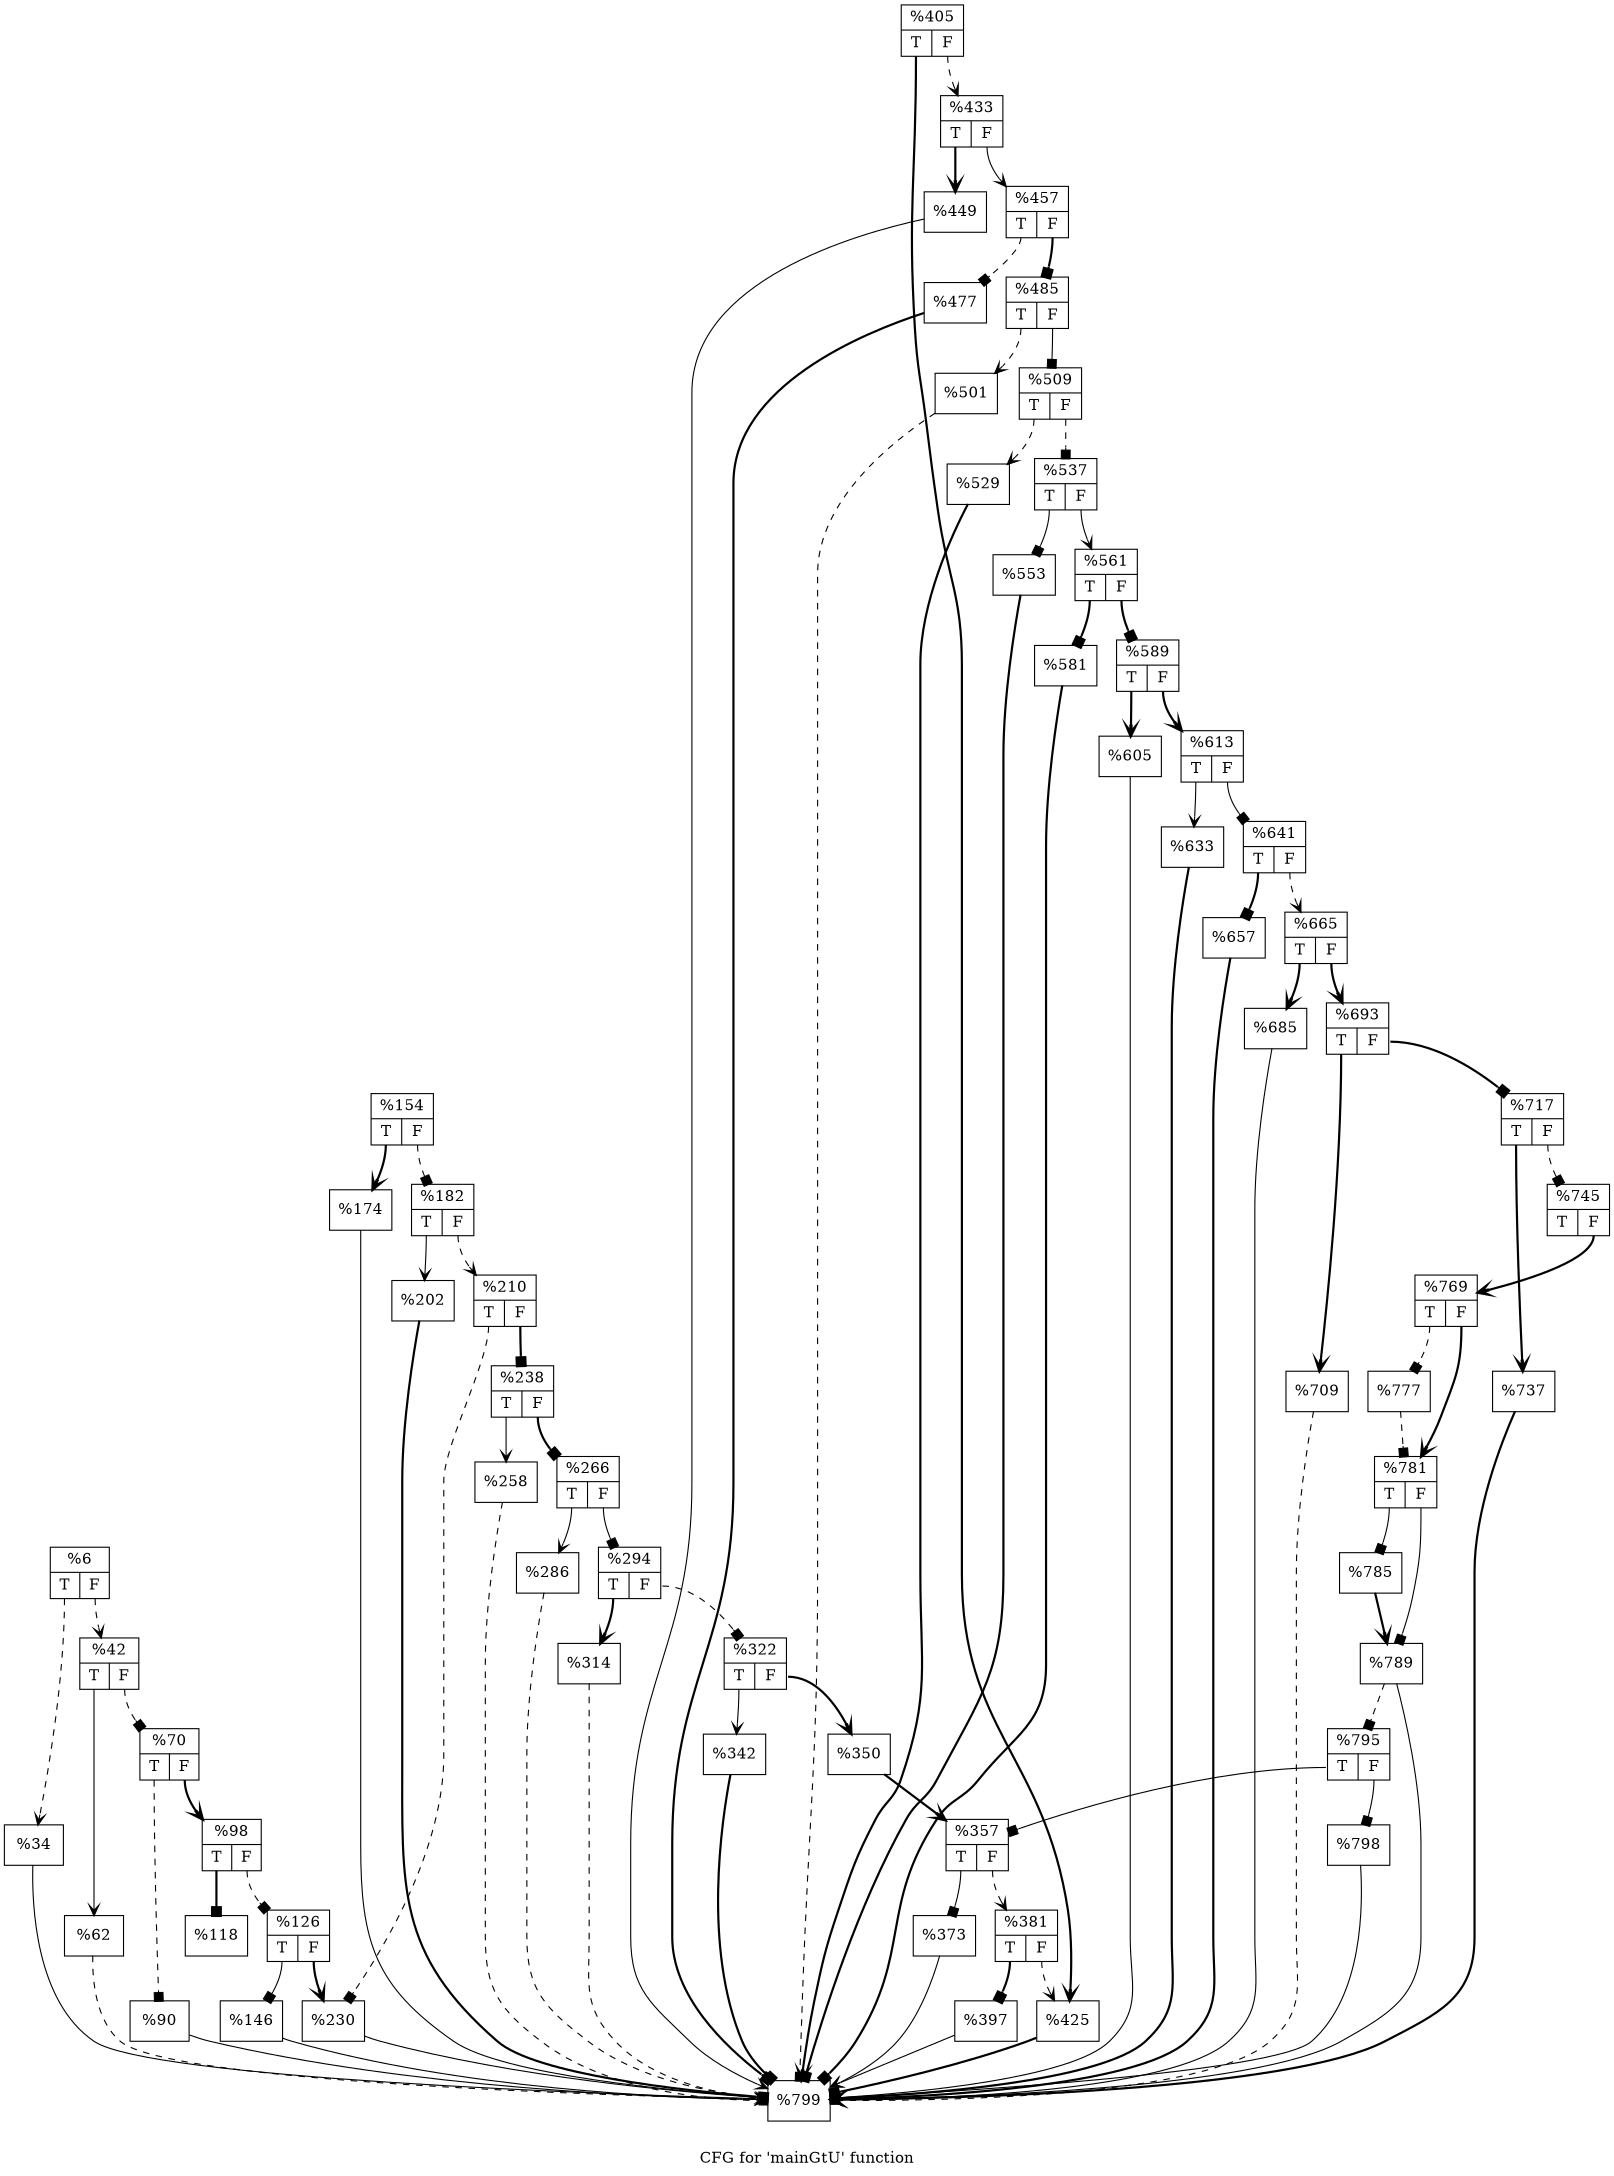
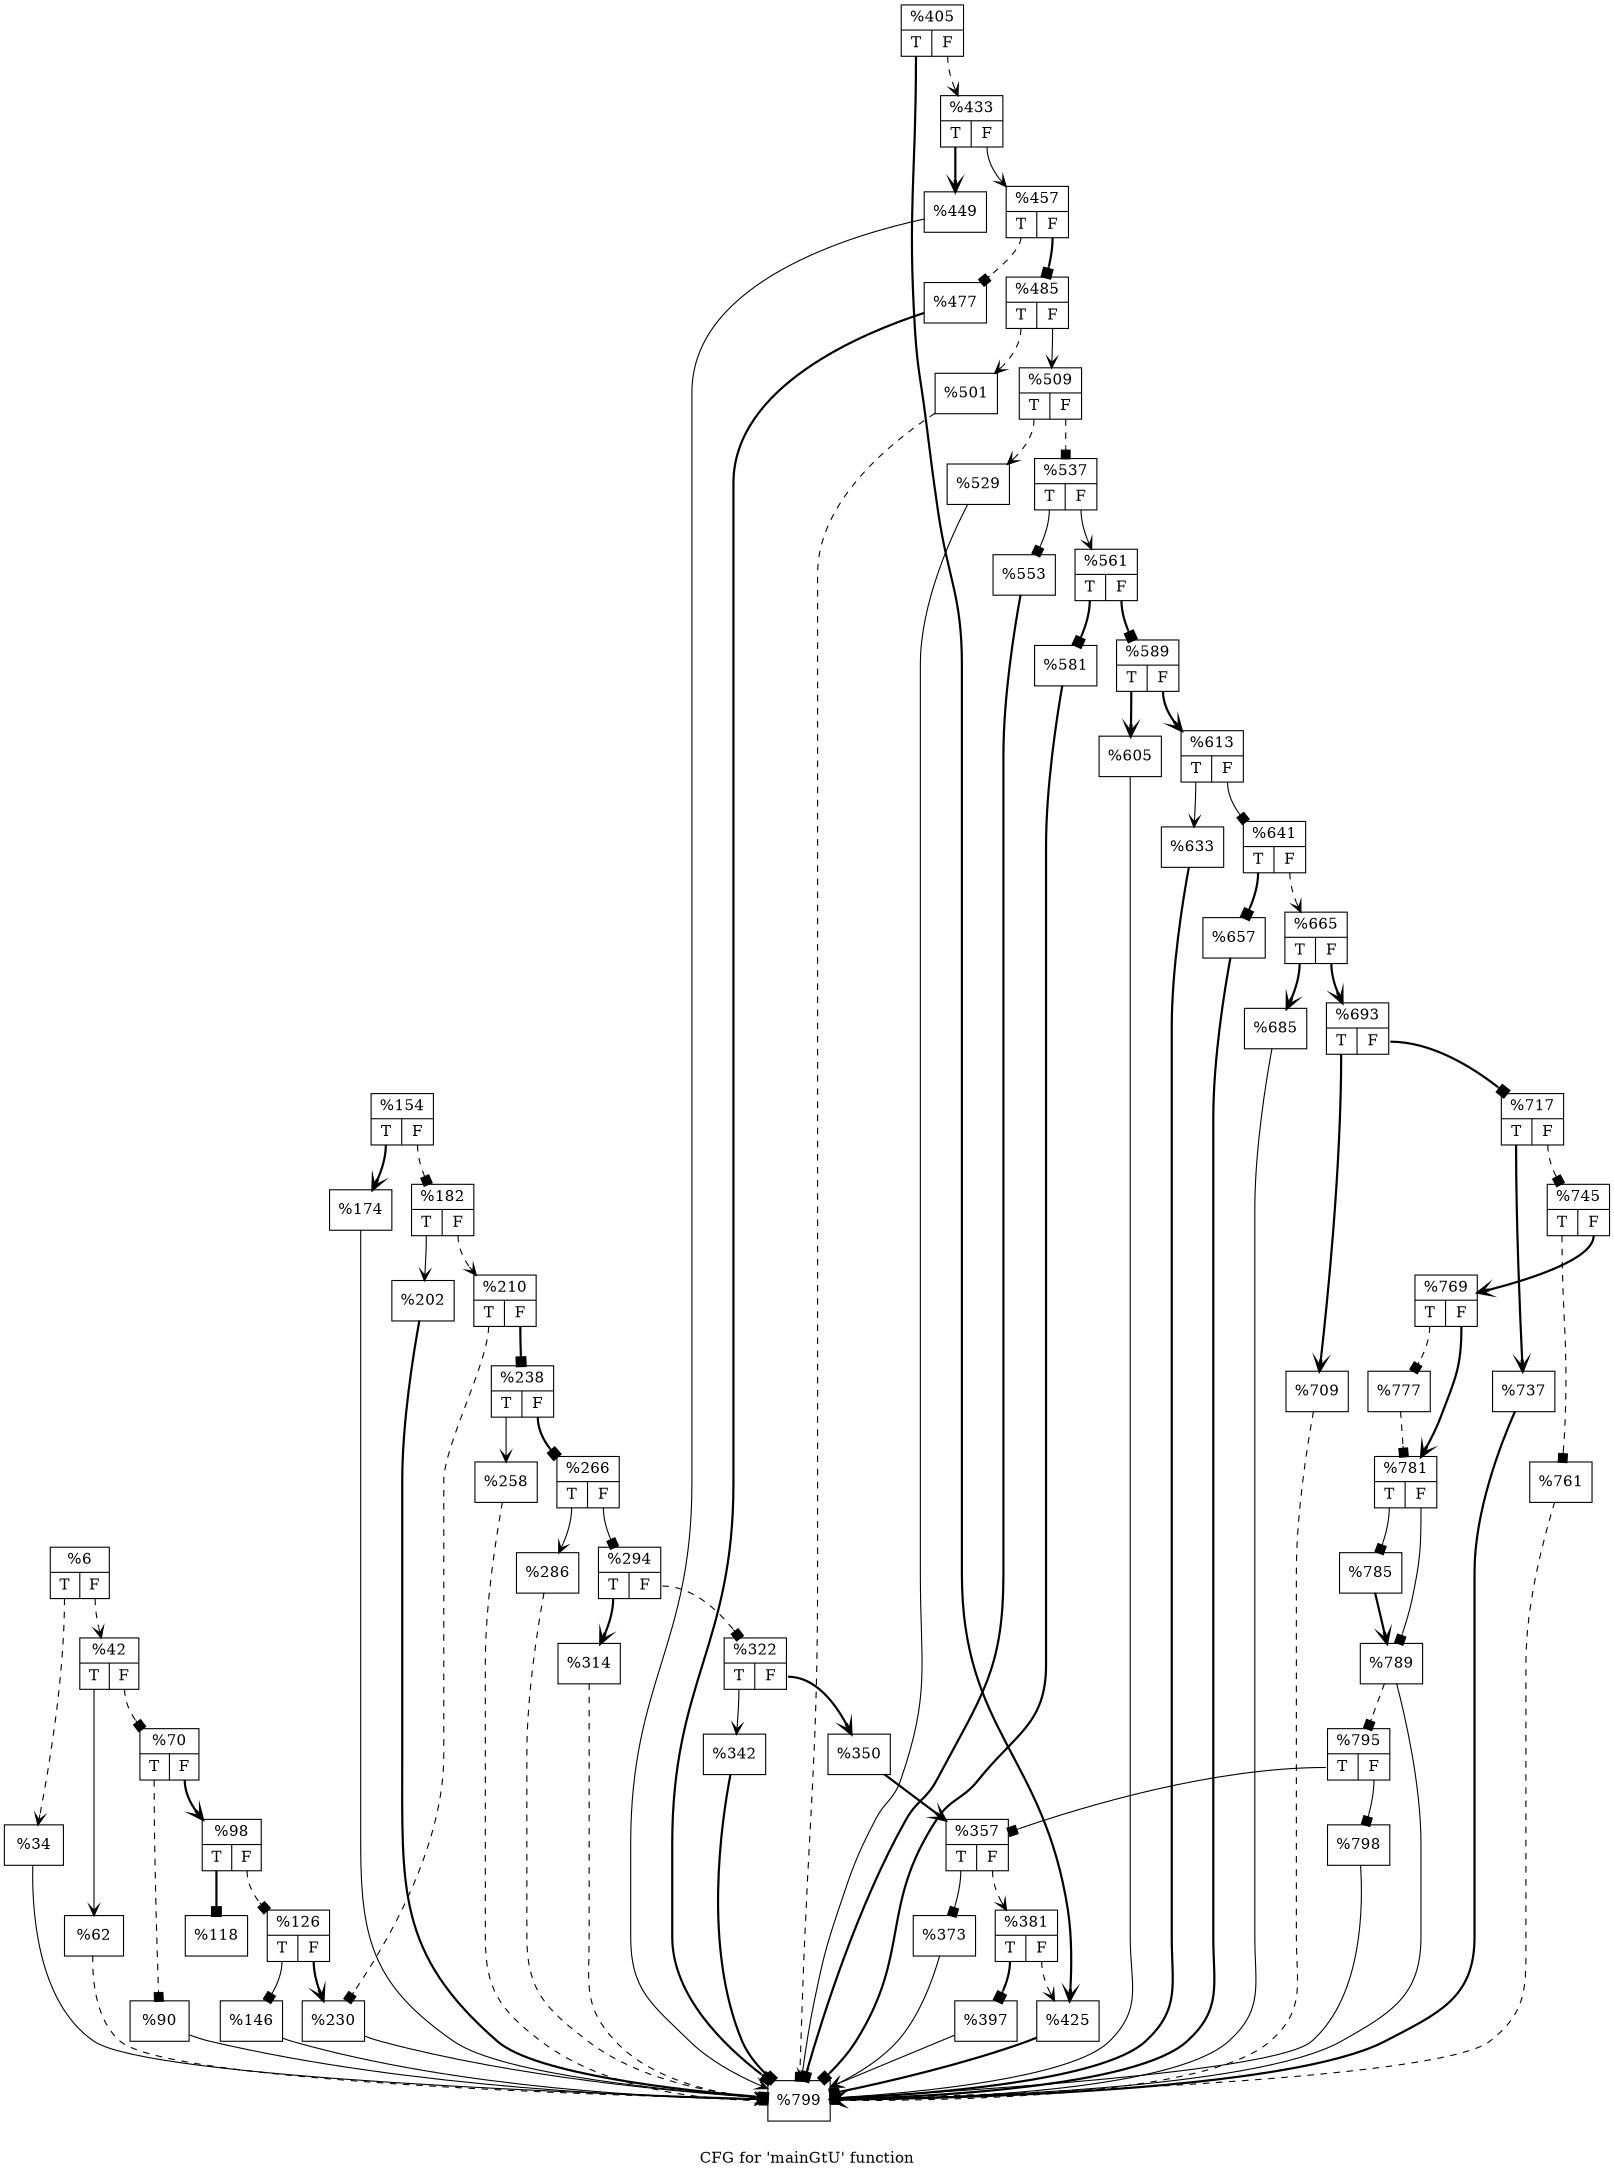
edge "%485" -> "%509": arrowhead box -> vee
edge "%529" -> "%799": style bold -> solid
node "%761": added
